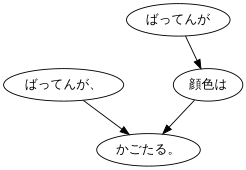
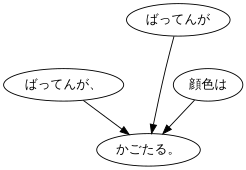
edge "ばってんが" -> "顔色は": now "ばってんが" -> "かごたる。"
